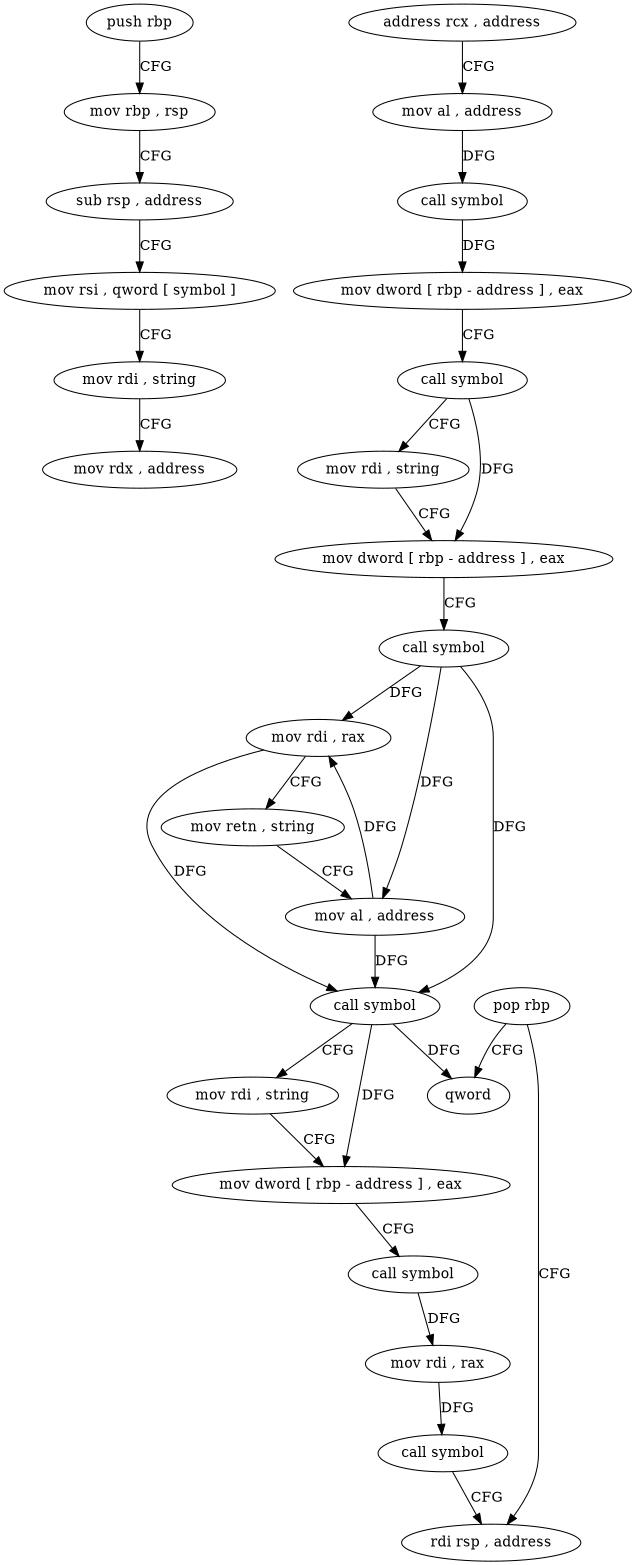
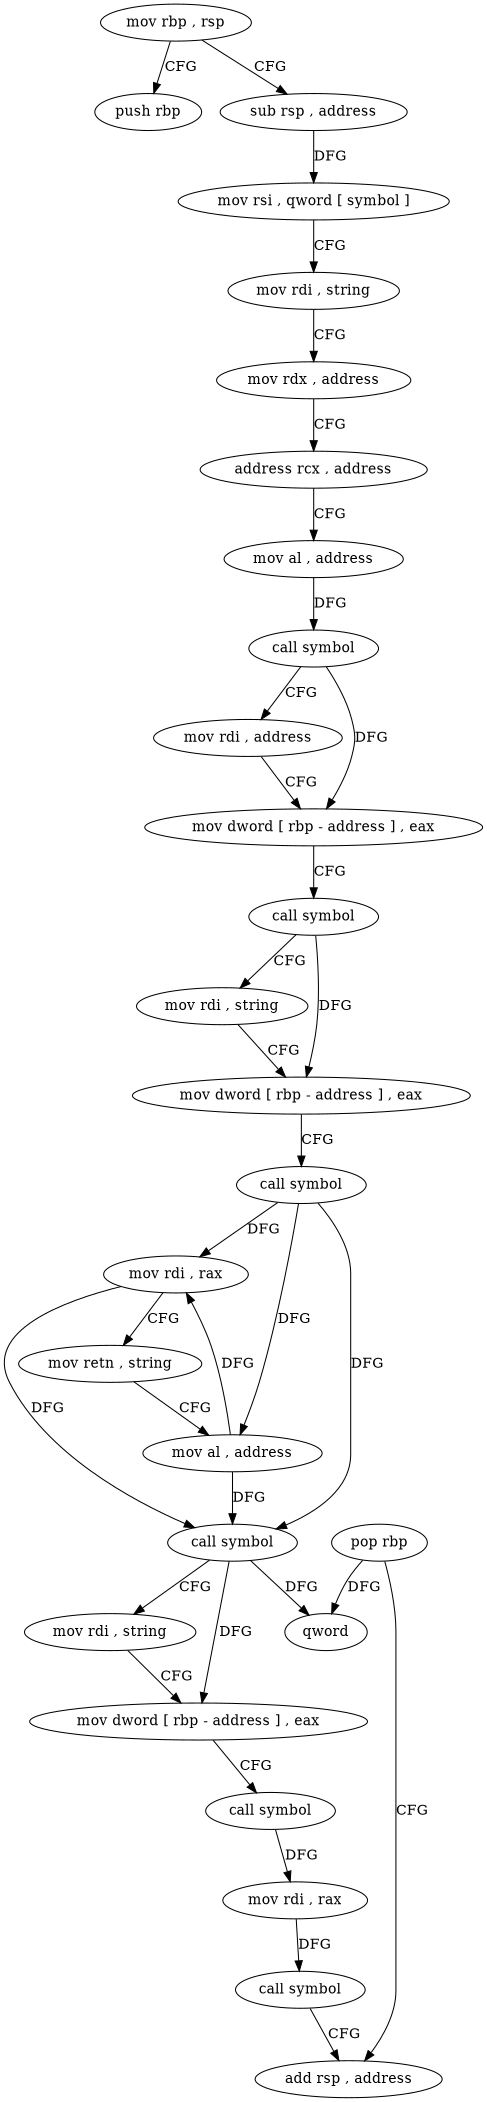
edge "push rbp" -> "mov rbp , rsp": reversed
edge "sub rsp , address" -> "mov rsi , qword [ symbol ]": label "CFG" -> "DFG"
edge "mov rdx , address" -> "address rcx , address": added, label "CFG"
node "mov rdi , address": added
edge "pop rbp" -> "qword": label "CFG" -> "DFG"
node "rdi rsp , address": label "rdi rsp , address" -> "add rsp , address"
